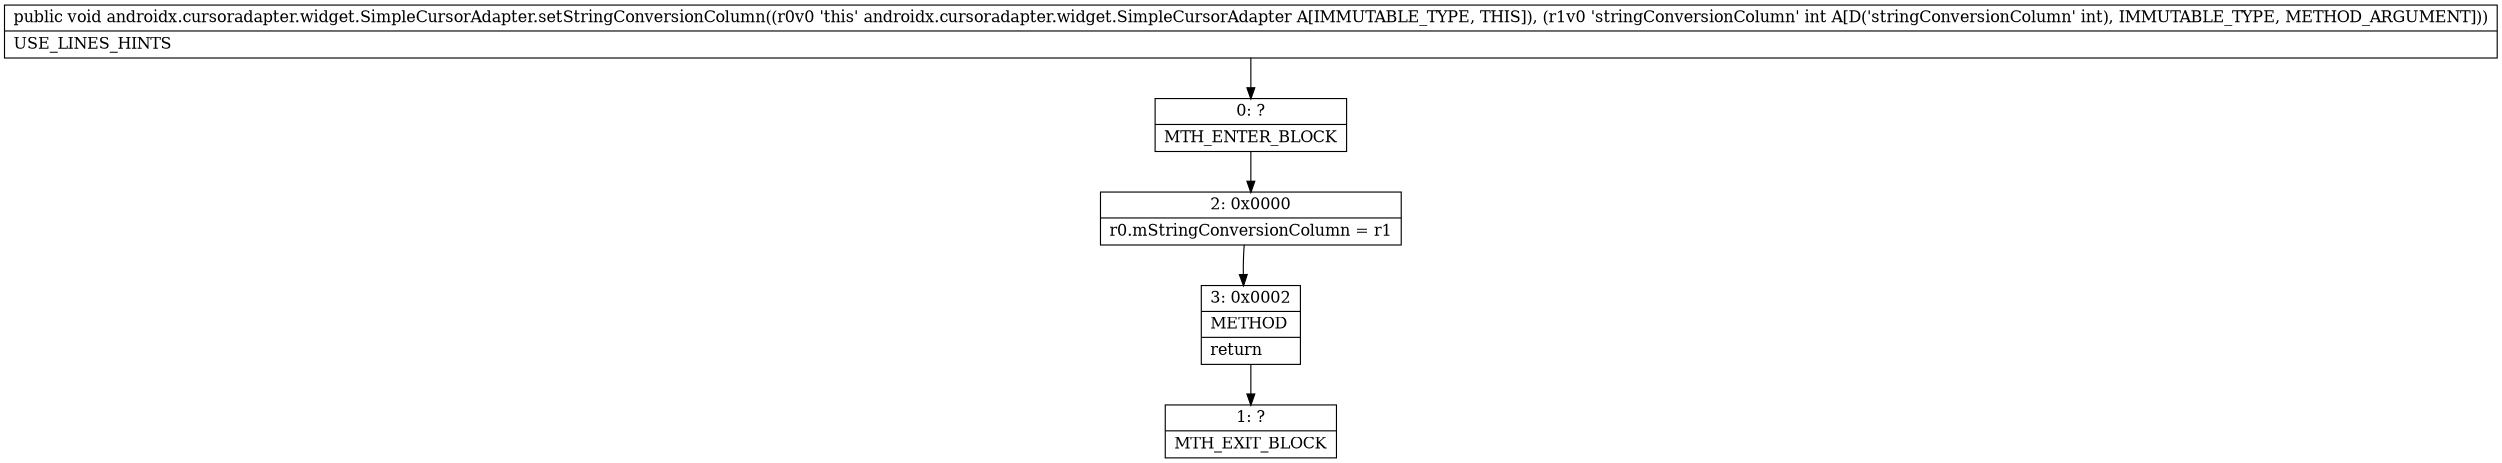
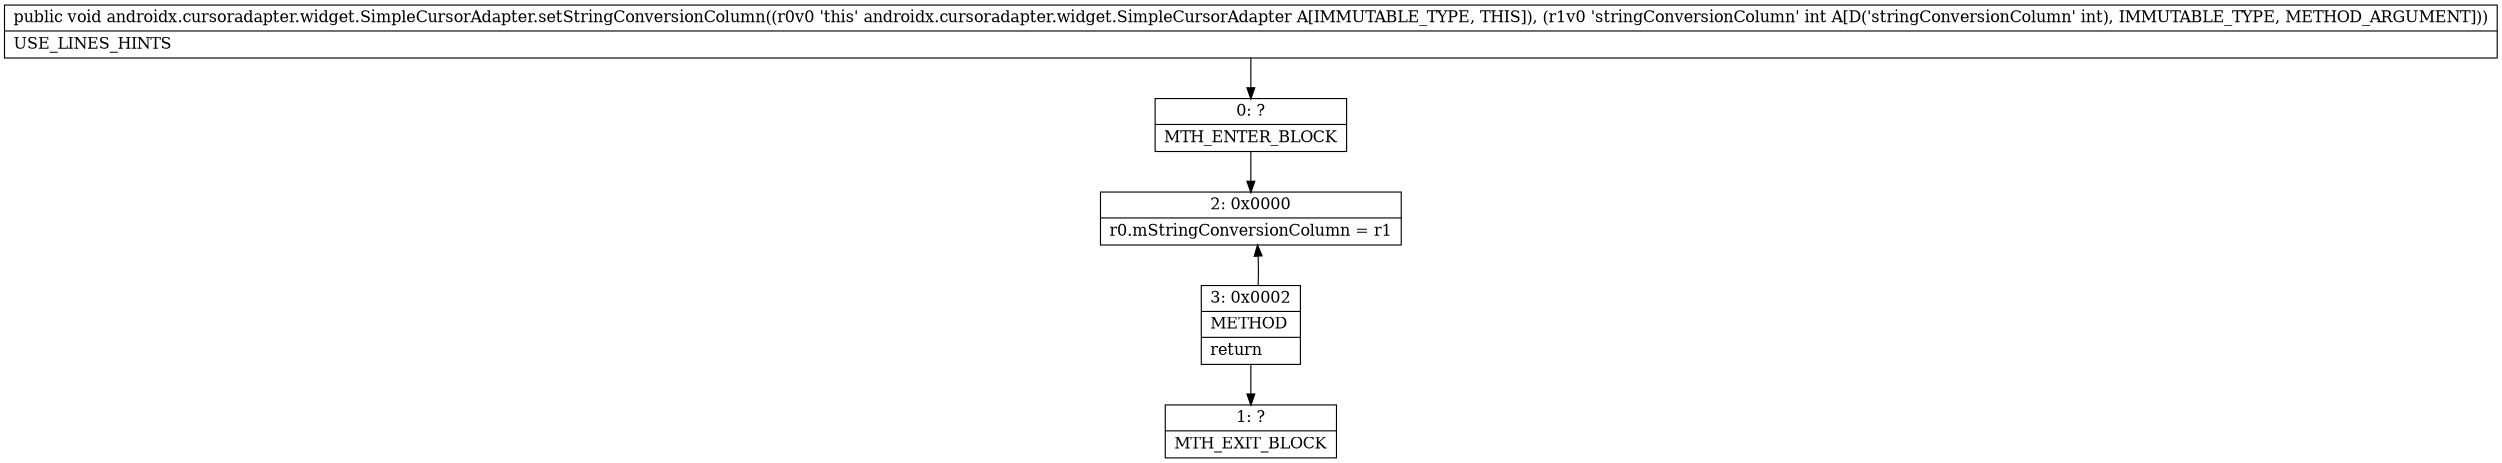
edge "2: 0x0000" -> "3: 0x0002": reversed
